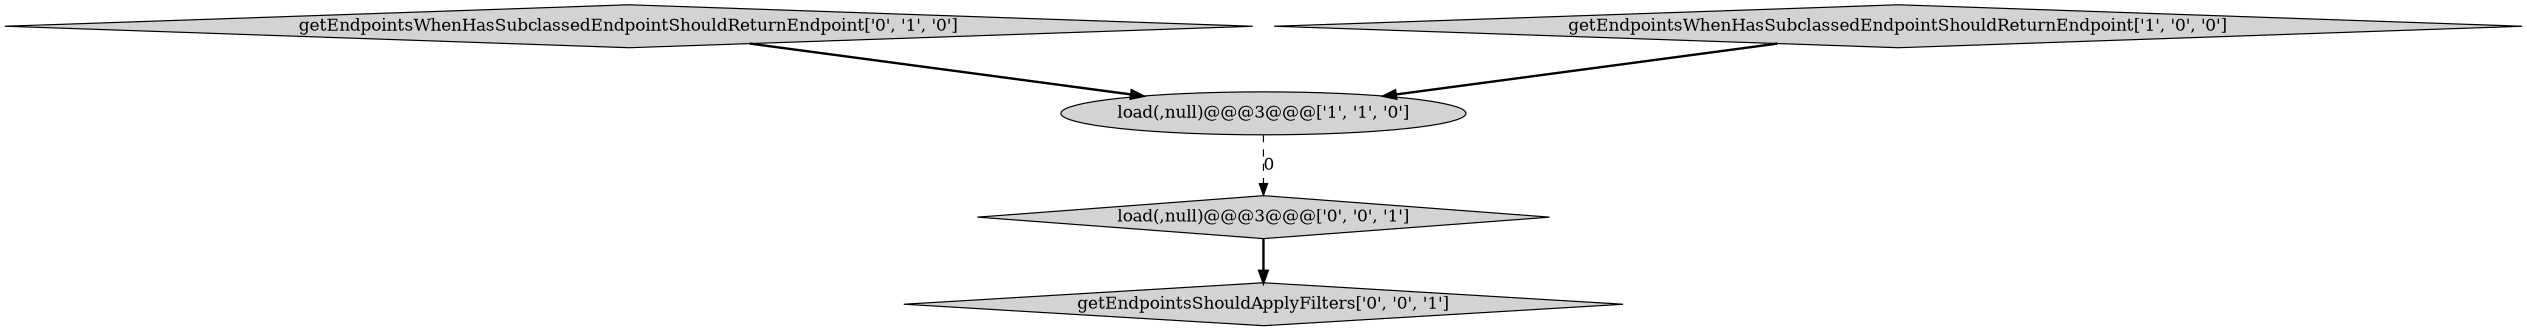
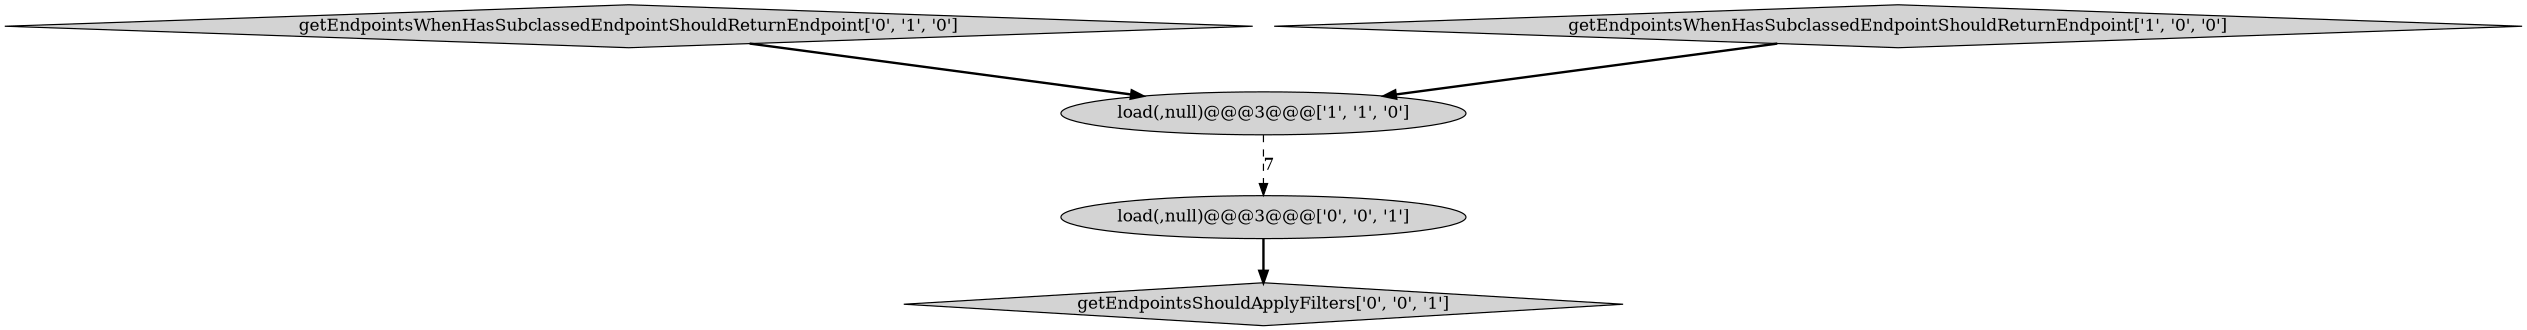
edge "load(,null)@@@3@@@['1', '1', '0']" -> "load(,null)@@@3@@@['0', '0', '1']": label "0" -> "7"
node "load(,null)@@@3@@@['0', '0', '1']": shape diamond -> ellipse
